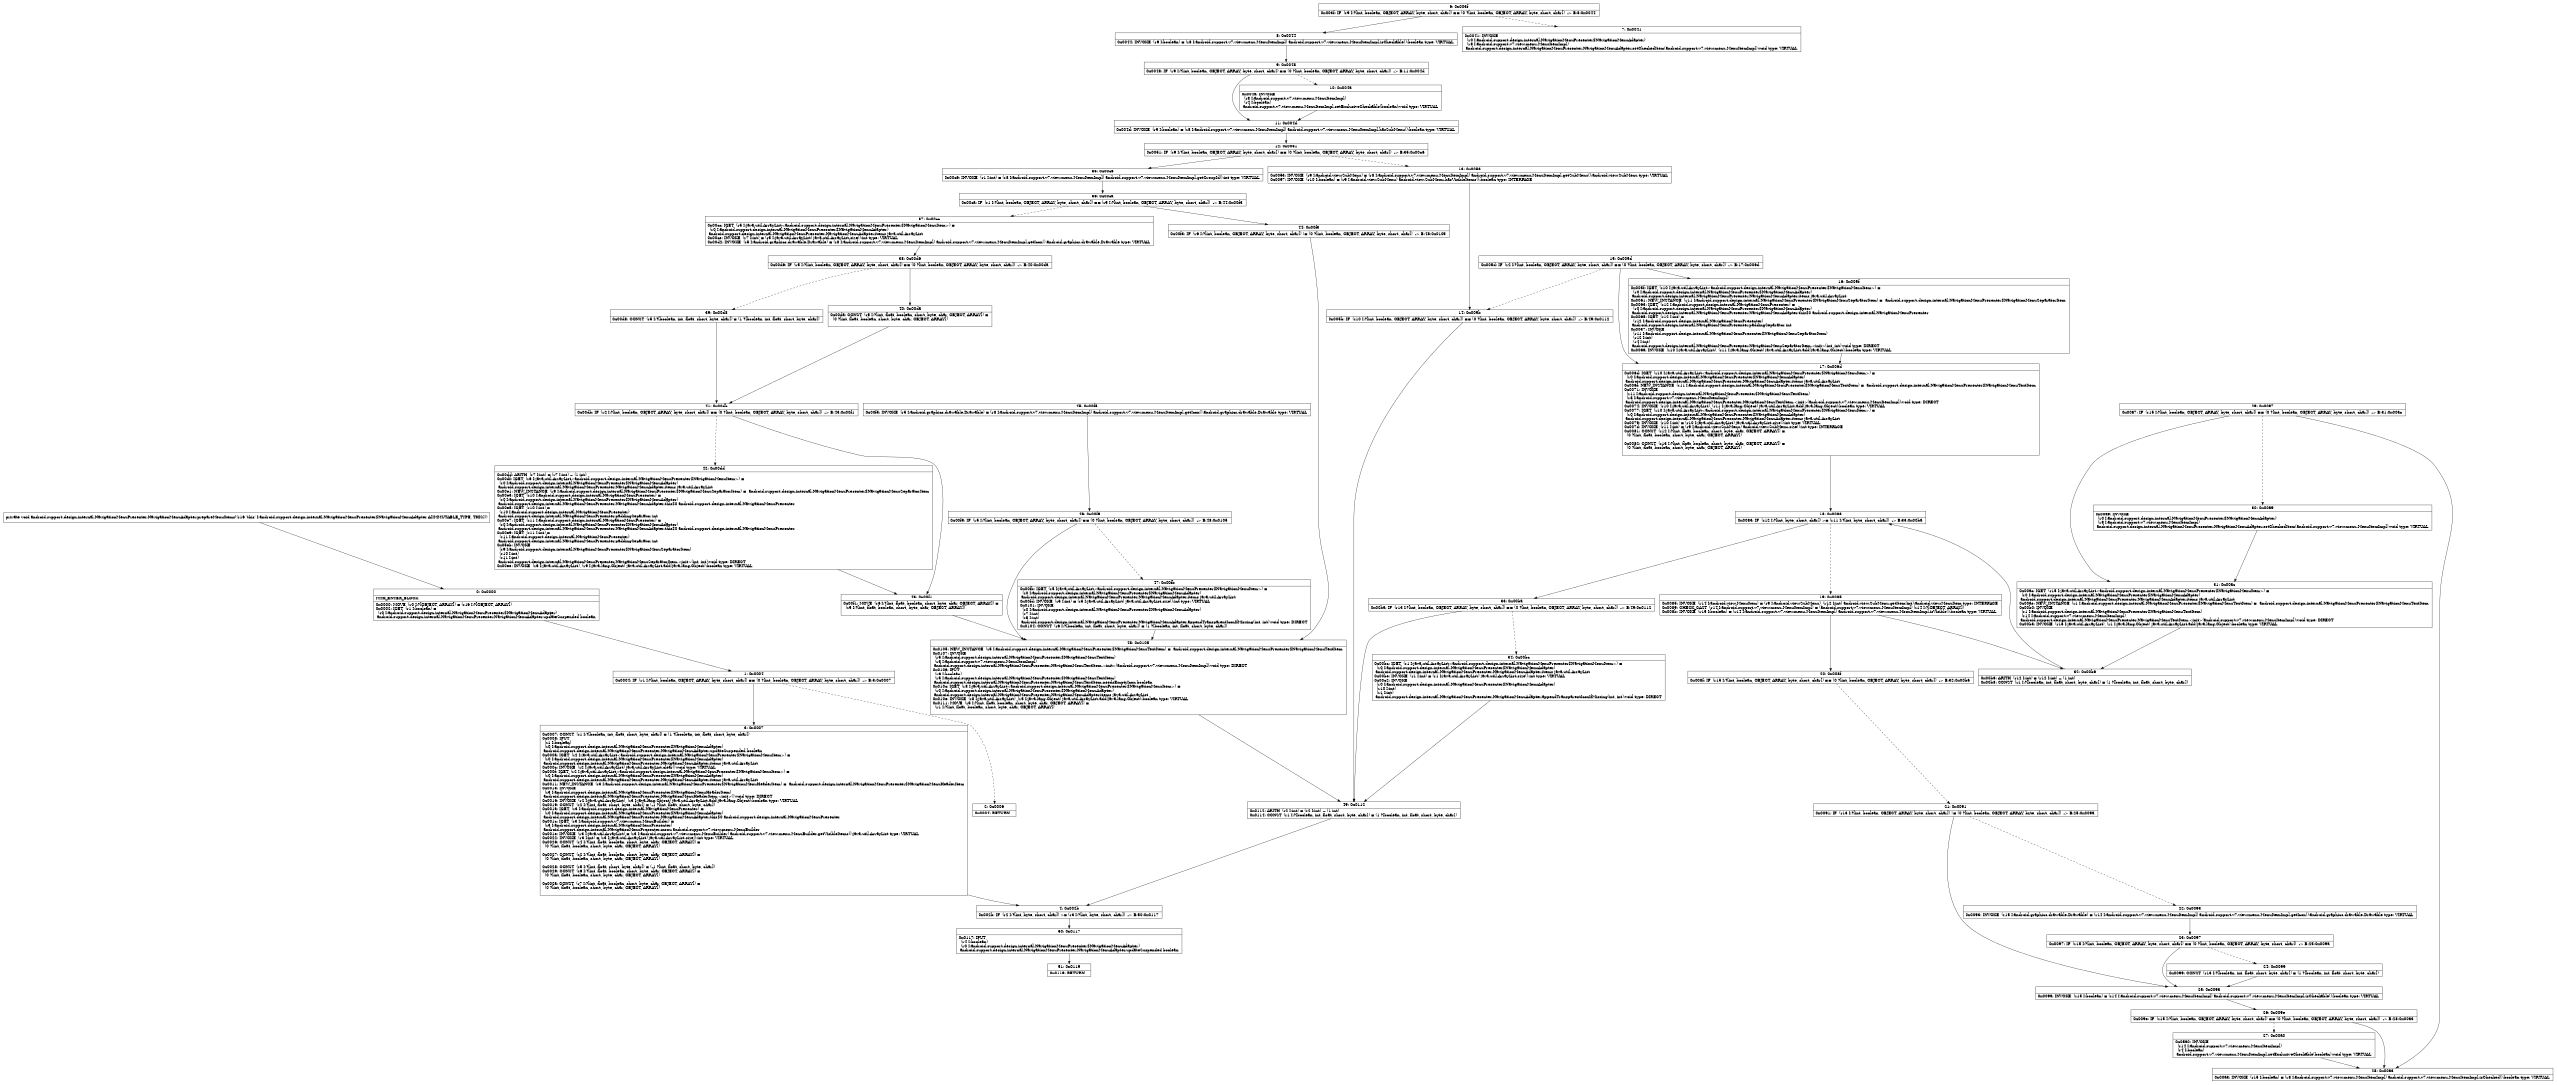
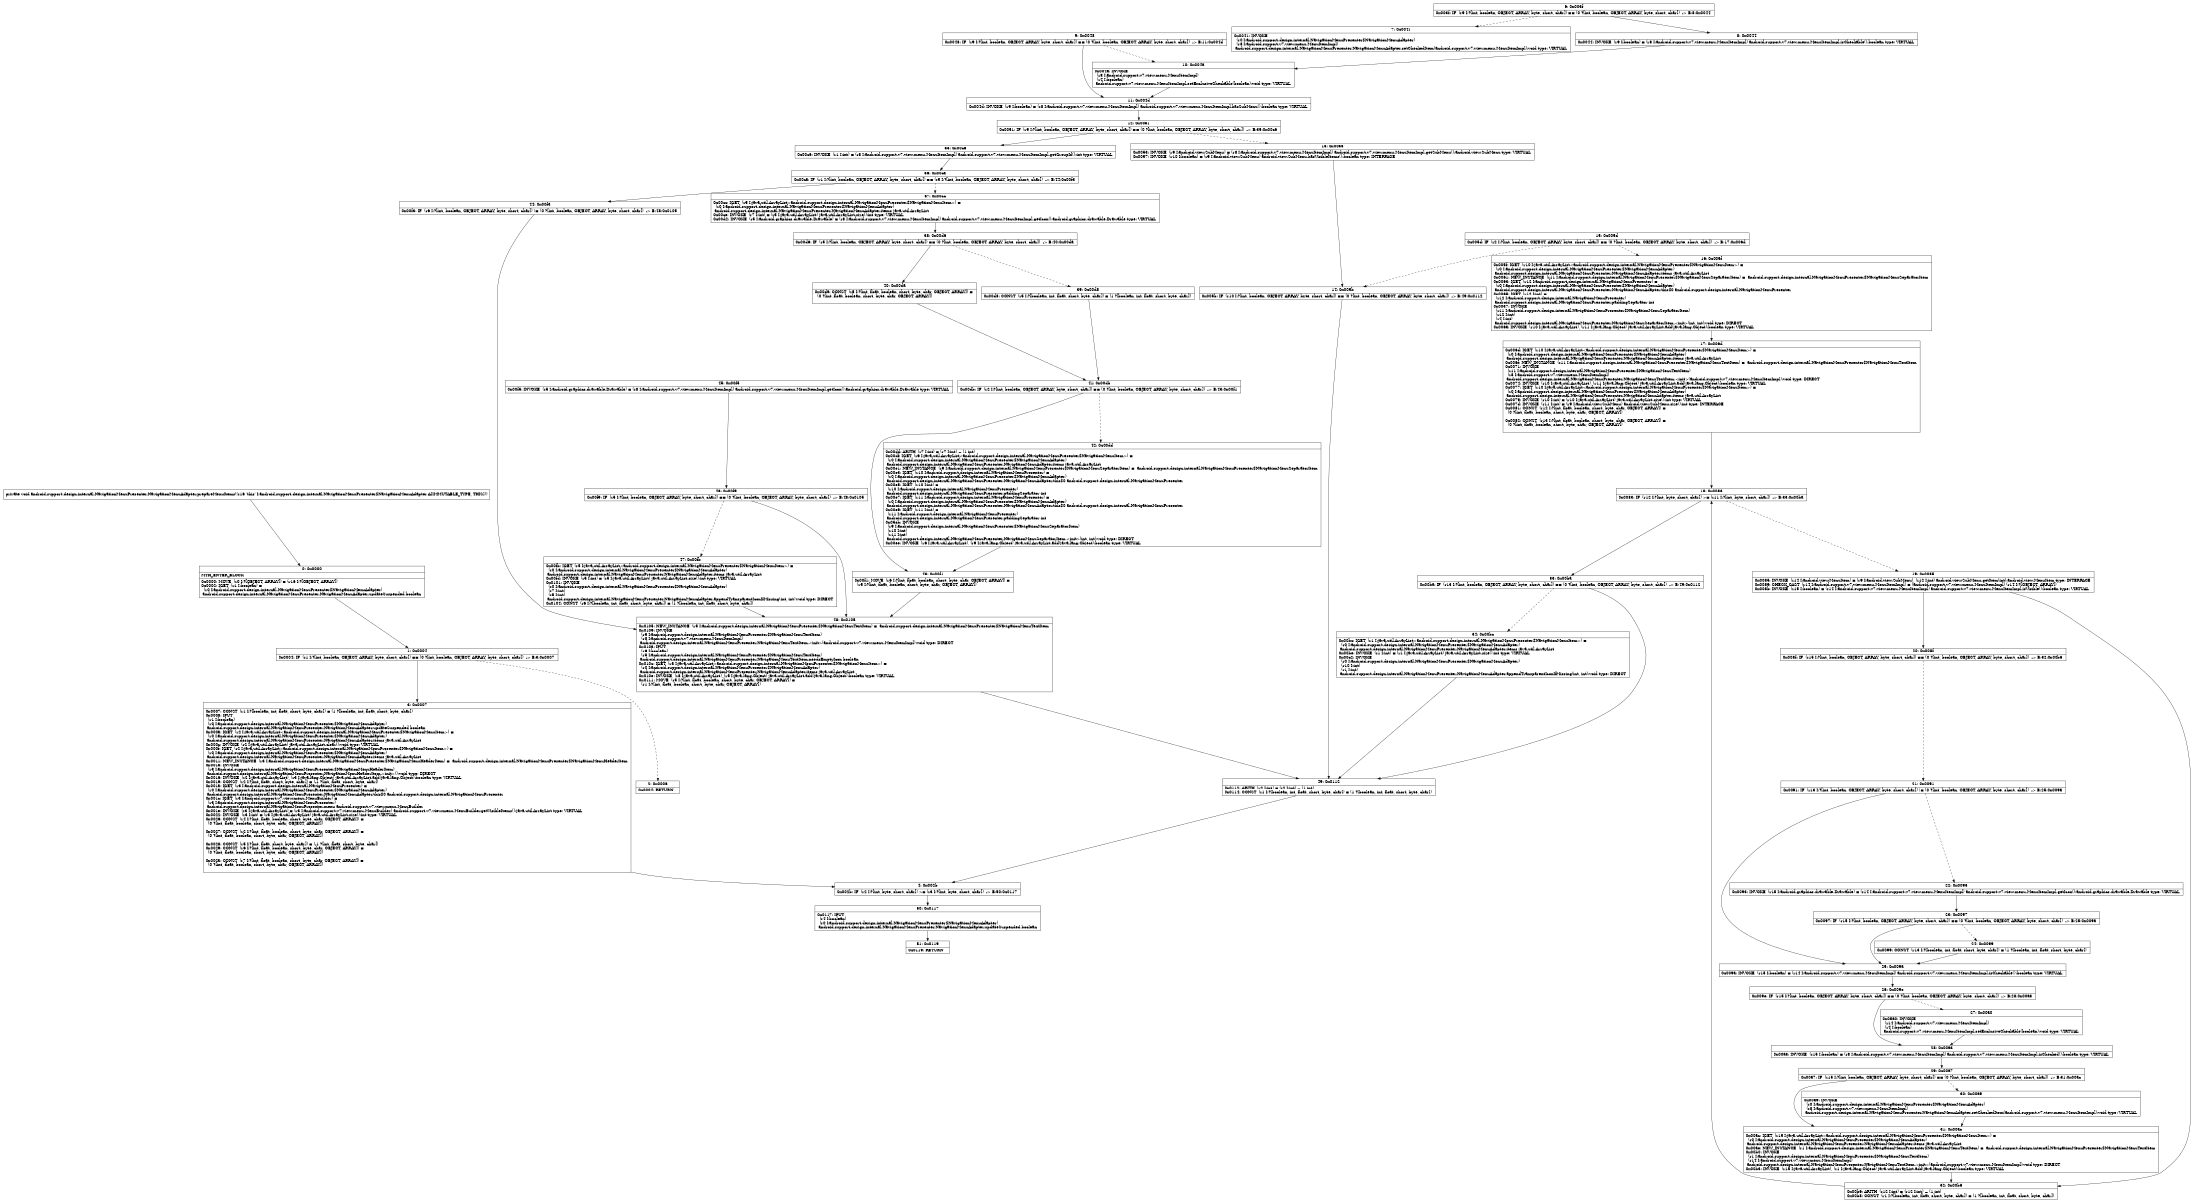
edge "8: 0x0044" -> "9: 0x0048": now "8: 0x0044" -> "10: 0x004a"
edge "15: 0x005d" -> "16: 0x005f": style solid -> dashed
edge "15: 0x005d" -> "17: 0x006d": removed
node "48: 0x0105": text "0x0107: INVOKE" -> "0x0109: INVOKE"
edge "29: 0x00a7" -> "28: 0x00a3": reversed
